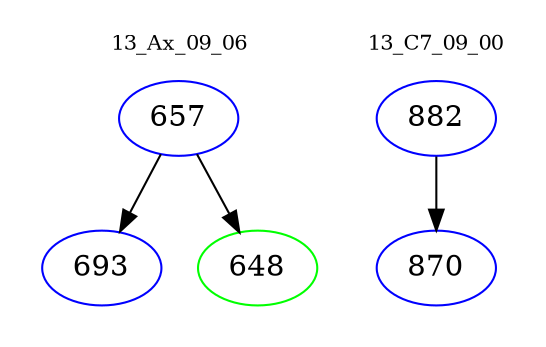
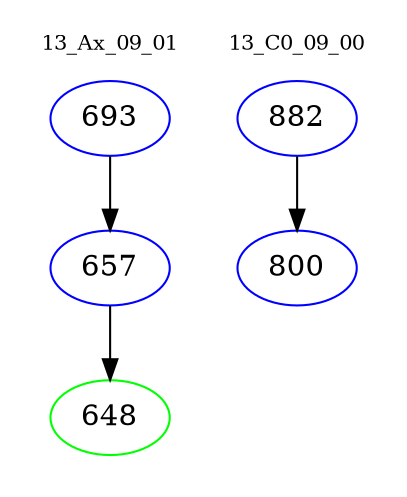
cluster "13_Ax_09_06": label "13_Ax_09_06" -> "13_Ax_09_01"
cluster "13_C7_09_00": label "13_C7_09_00" -> "13_C0_09_00"
edge "657" -> "693": reversed
node "870": label "870" -> "800"
